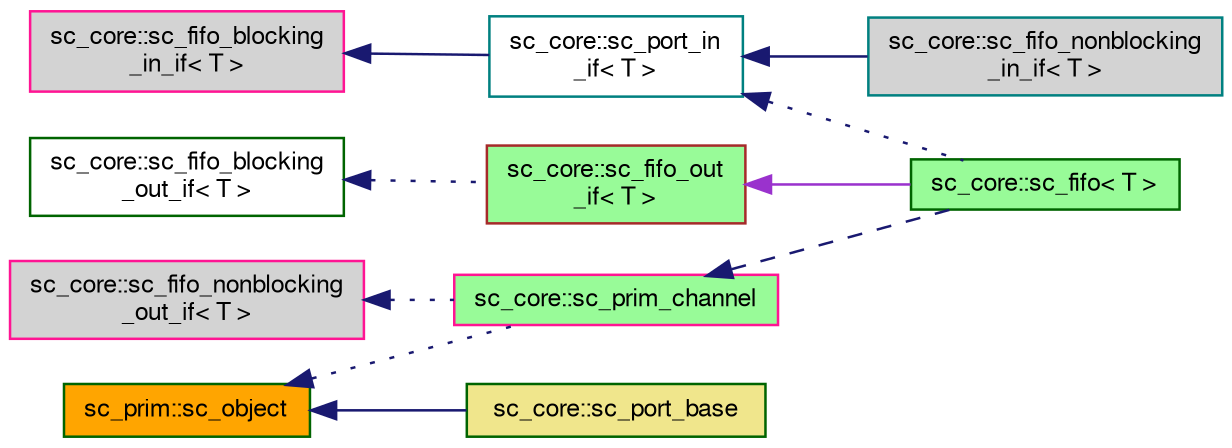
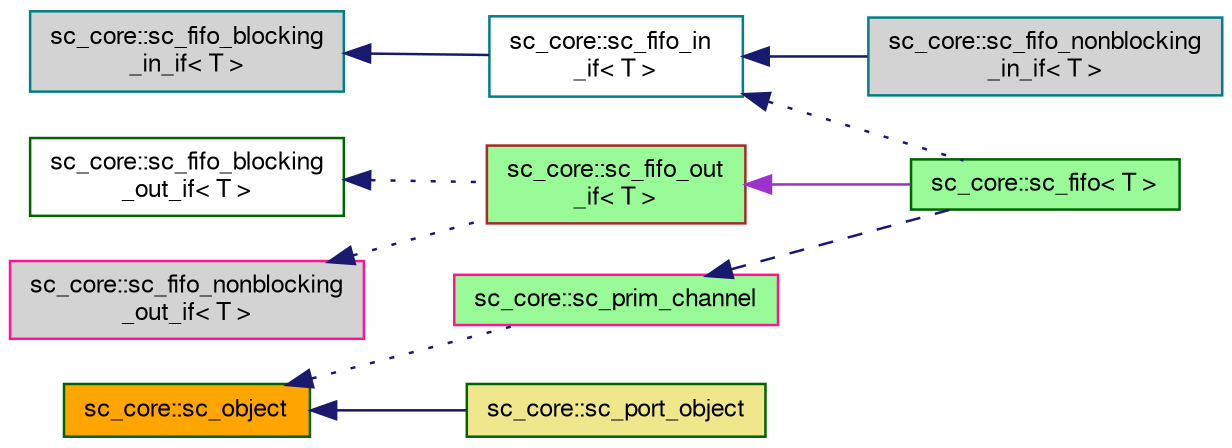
node "sc_core::sc_fifo_blocking _in_if< T >": color deeppink -> teal
node "sc_core::sc_port_in _if< T >": label "sc_core::sc_port_in _if< T >" -> "sc_core::sc_fifo_in _if< T >"
edge "sc_core::sc_prim_channel" -> "sc_core::sc_fifo_nonblocking _out_if< T >": now "sc_core::sc_fifo_out _if< T >" -> "sc_core::sc_fifo_nonblocking _out_if< T >"
node "sc_prim::sc_object": label "sc_prim::sc_object" -> "sc_core::sc_object"
node "sc_core::sc_port_base": label "sc_core::sc_port_base" -> "sc_core::sc_port_object"
